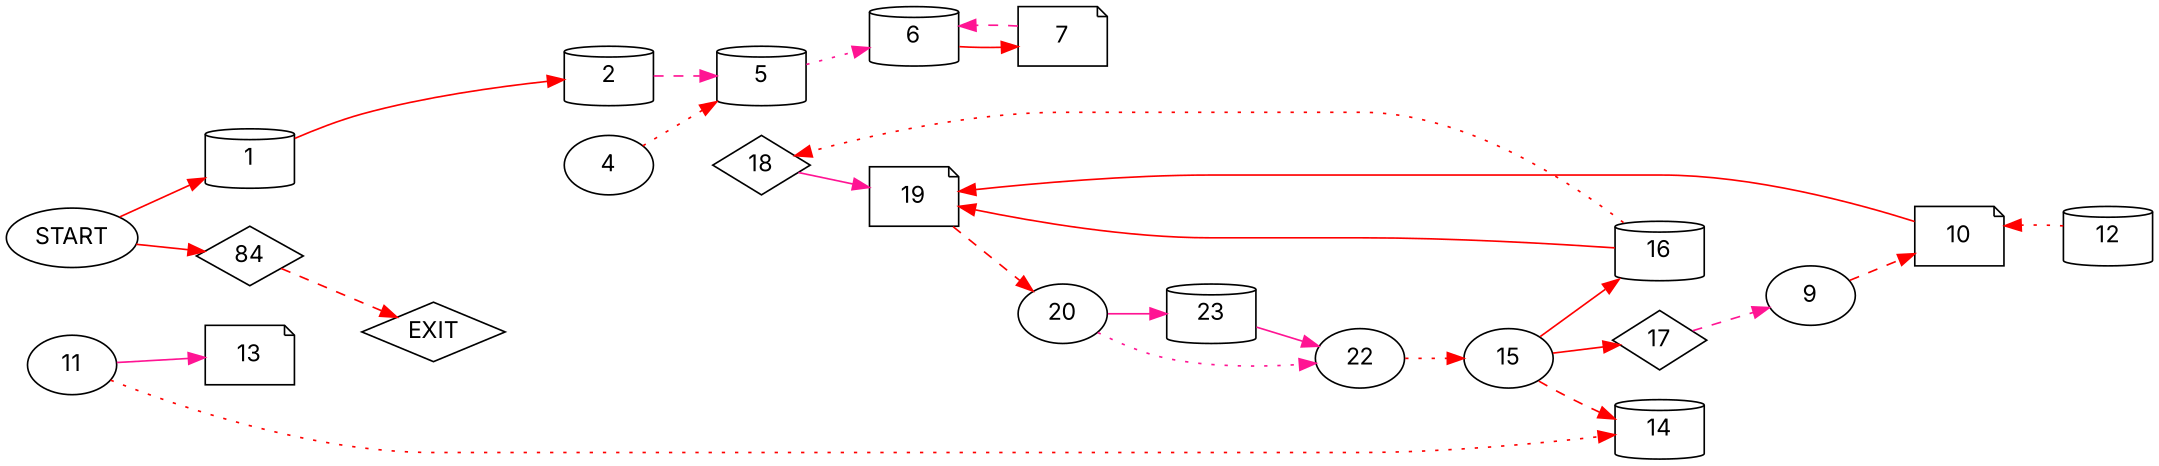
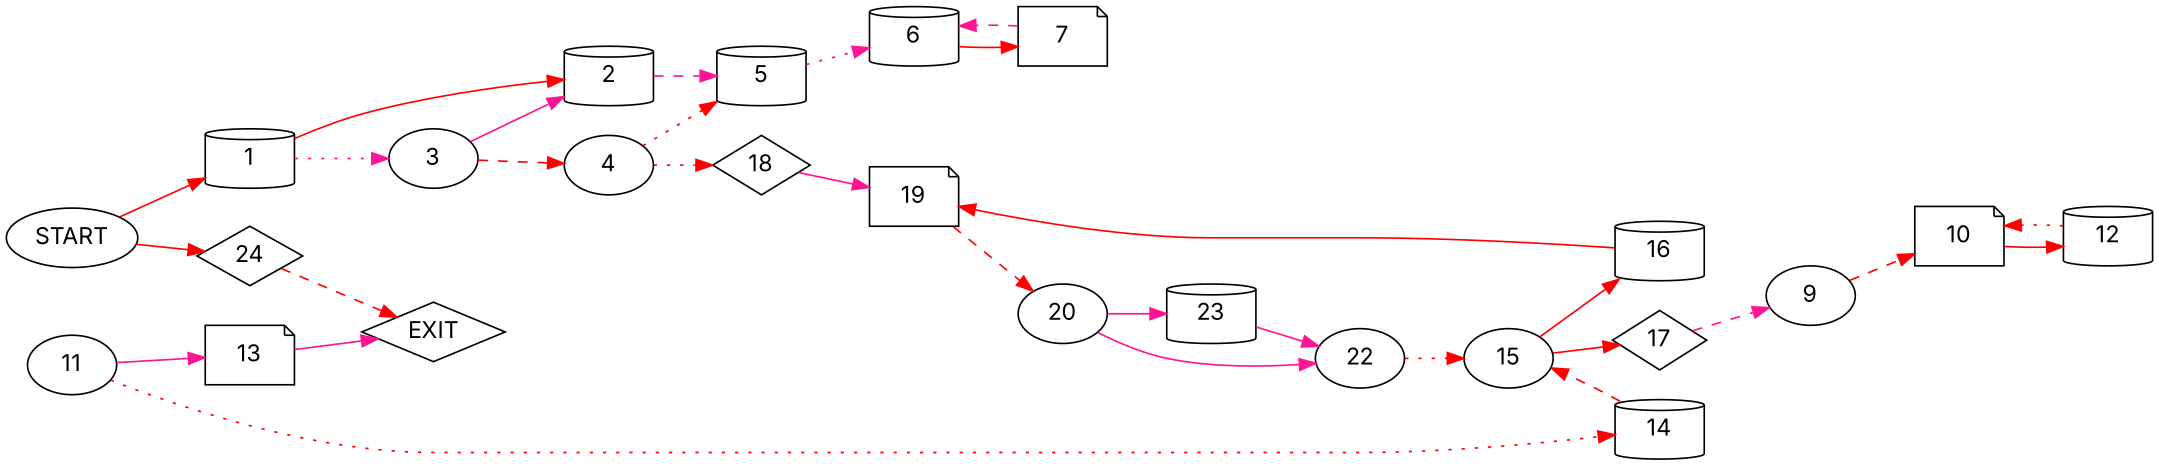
edge "16" -> "18": now "4" -> "18"
node "3": added
edge "10" -> "19": now "10" -> "12"
node "84": label "84" -> "24"
edge "13" -> "EXIT": added
edge "20" -> "22": style dotted -> solid
edge "15" -> "14": reversed
